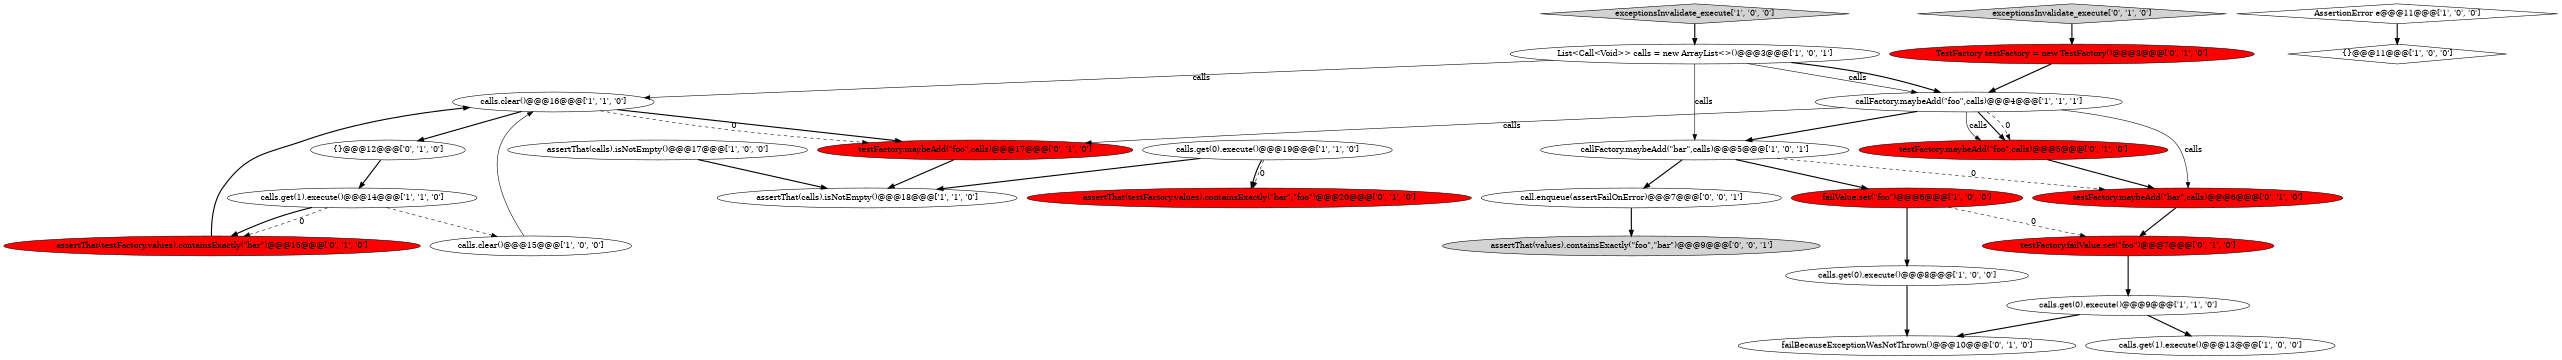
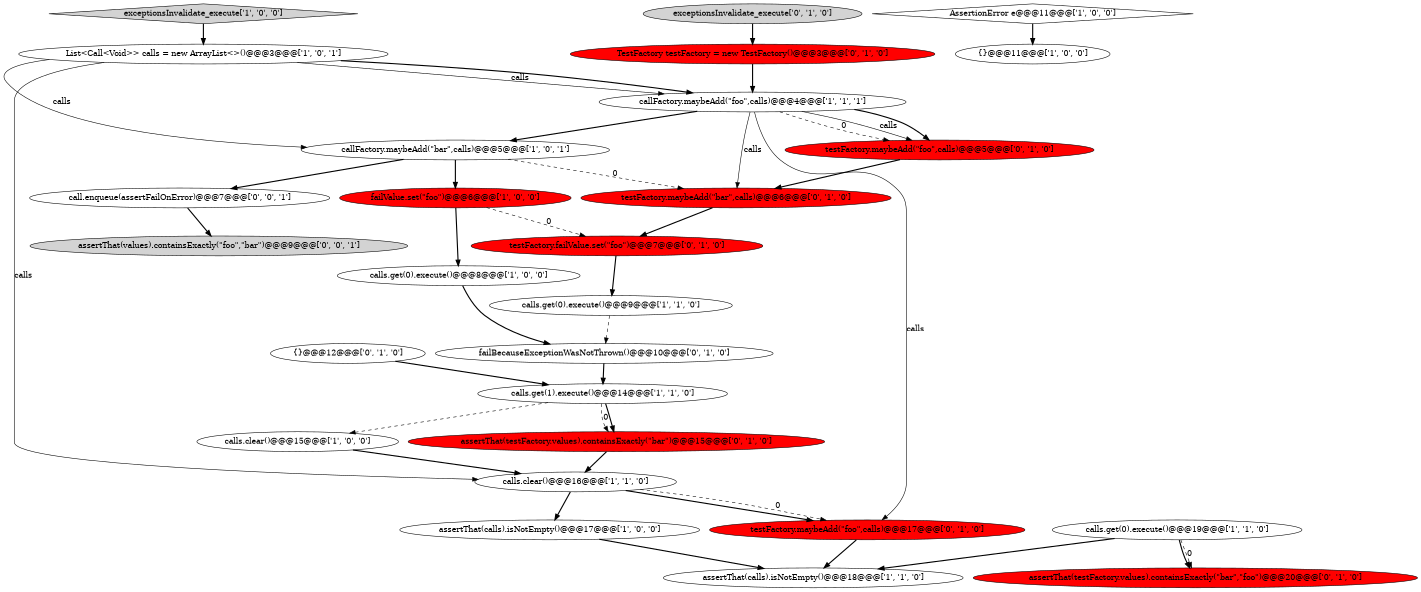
node "exceptionsInvalidate_execute['0', '1', '0']": shape diamond -> ellipse
node "{}@@@11@@@['1', '0', '0']": shape diamond -> ellipse
edge "calls.clear()@@@16@@@['1', '1', '0']" -> "{}@@@12@@@['0', '1', '0']": now "calls.clear()@@@16@@@['1', '1', '0']" -> "assertThat(calls).isNotEmpty()@@@17@@@['1', '0', '0']"
edge "calls.clear()@@@15@@@['1', '0', '0']" -> "calls.clear()@@@16@@@['1', '1', '0']": style solid -> bold
edge "calls.get(0).execute()@@@9@@@['1', '1', '0']" -> "failBecauseExceptionWasNotThrown()@@@10@@@['0', '1', '0']": style bold -> dashed
node "calls.get(1).execute()@@@13@@@['1', '0', '0']": removed
edge "failBecauseExceptionWasNotThrown()@@@10@@@['0', '1', '0']" -> "calls.get(1).execute()@@@14@@@['1', '1', '0']": added
